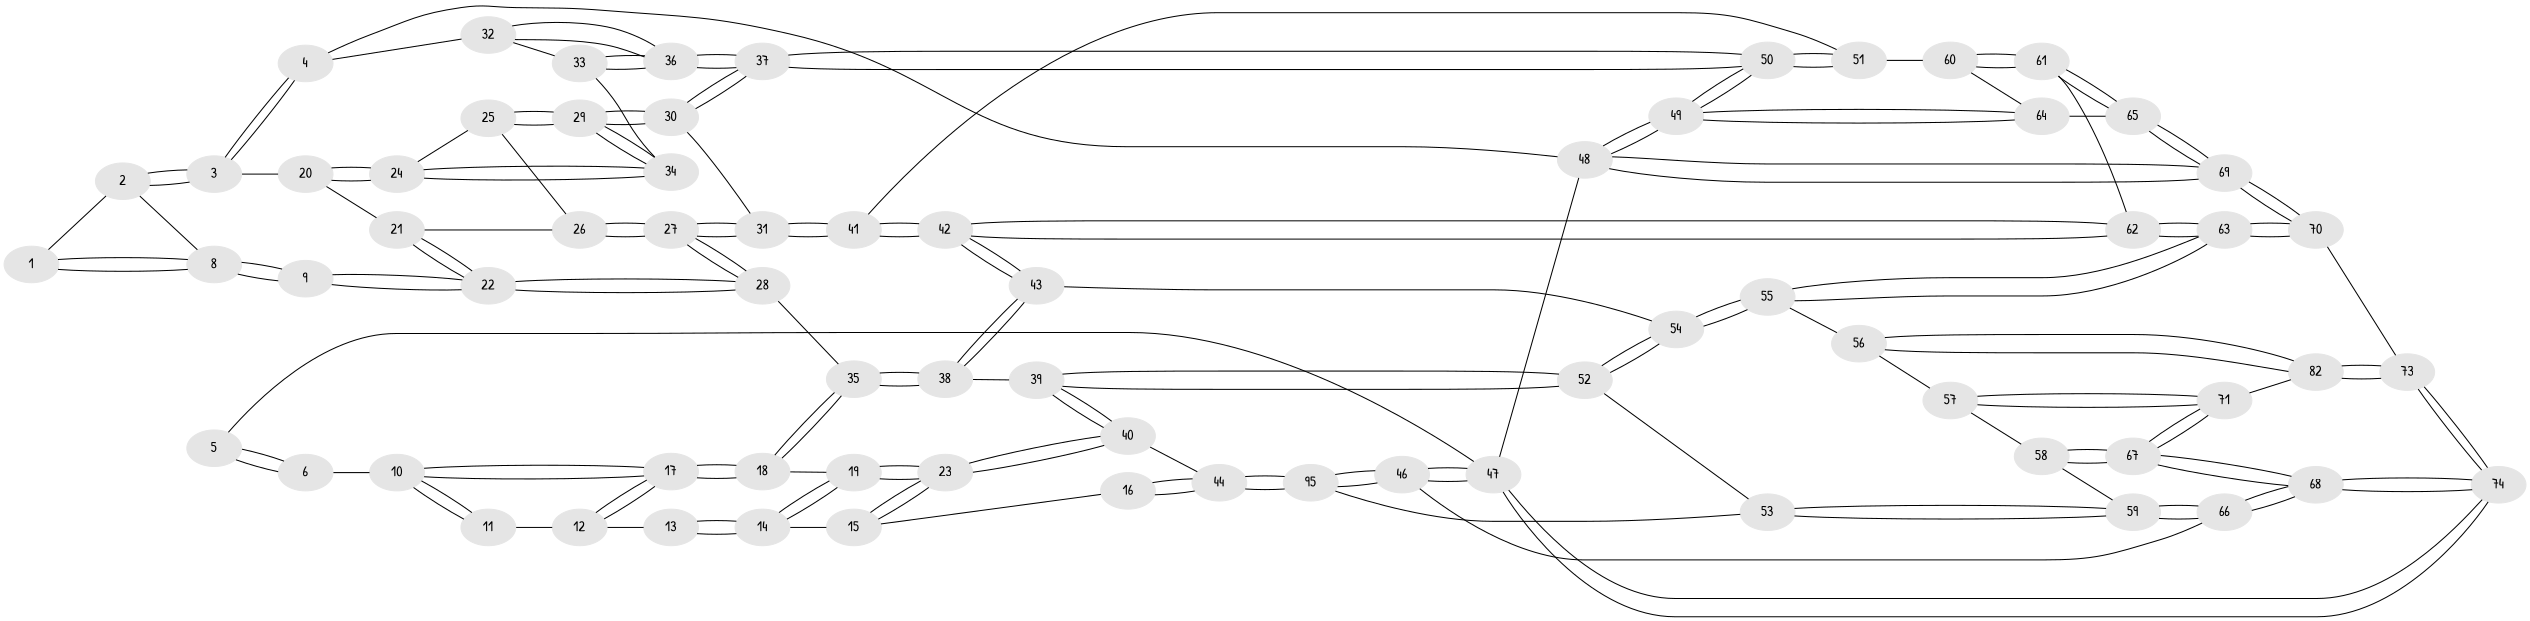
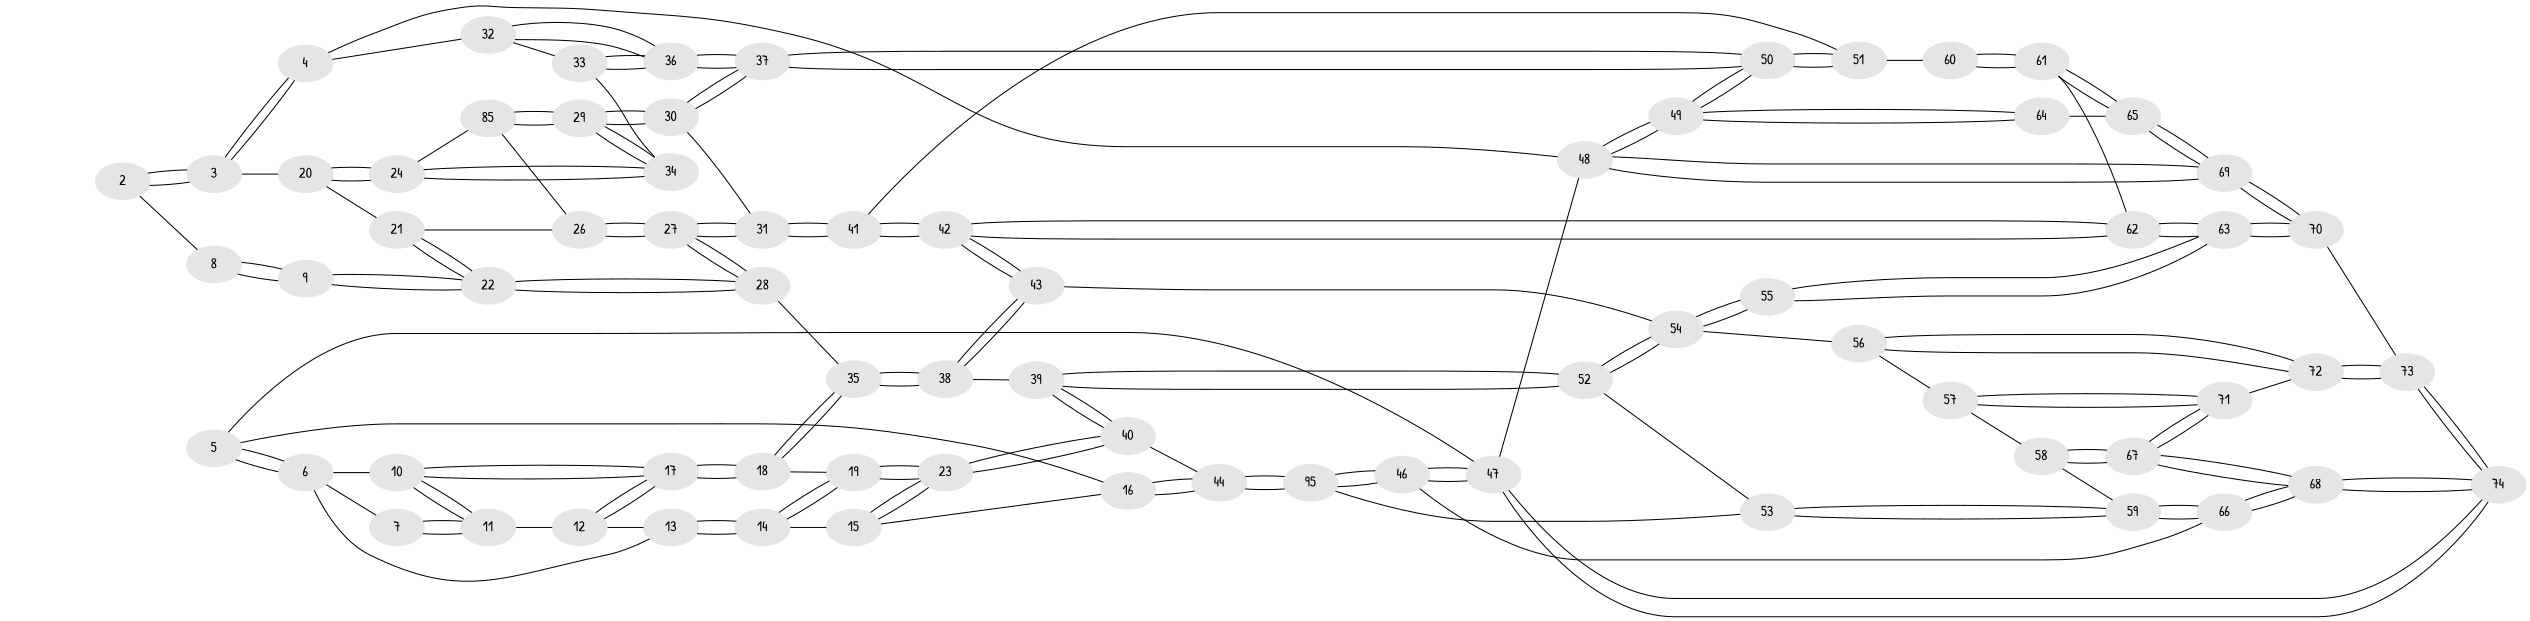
edge "60" -- "64": removed
node "25": label "25" -> "85"
node "1": removed
edge "55" -- "56": now "54" -- "56"
node "82": label "82" -> "72"
edge "5" -- "16": added
node "7": added
edge "6" -- "13": added
